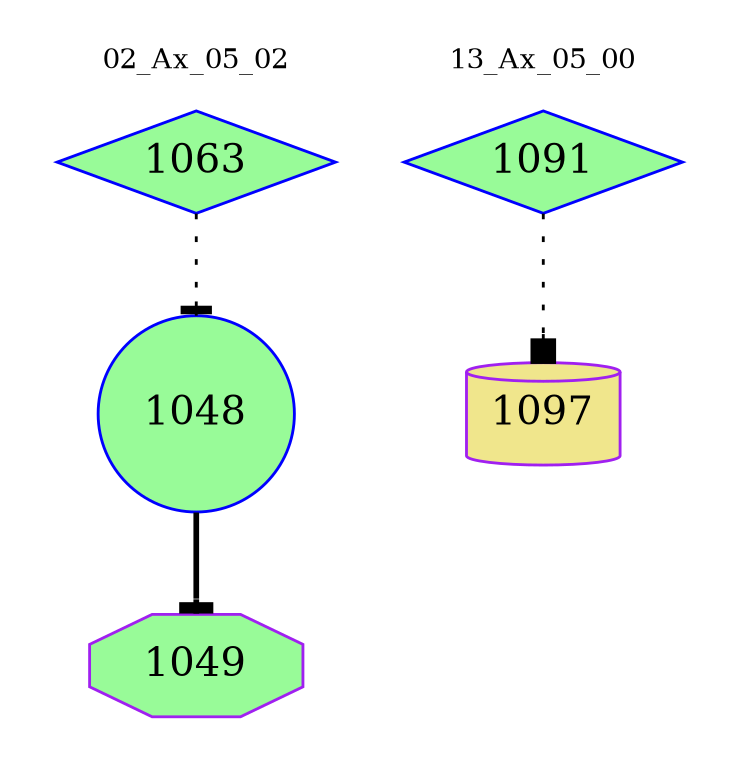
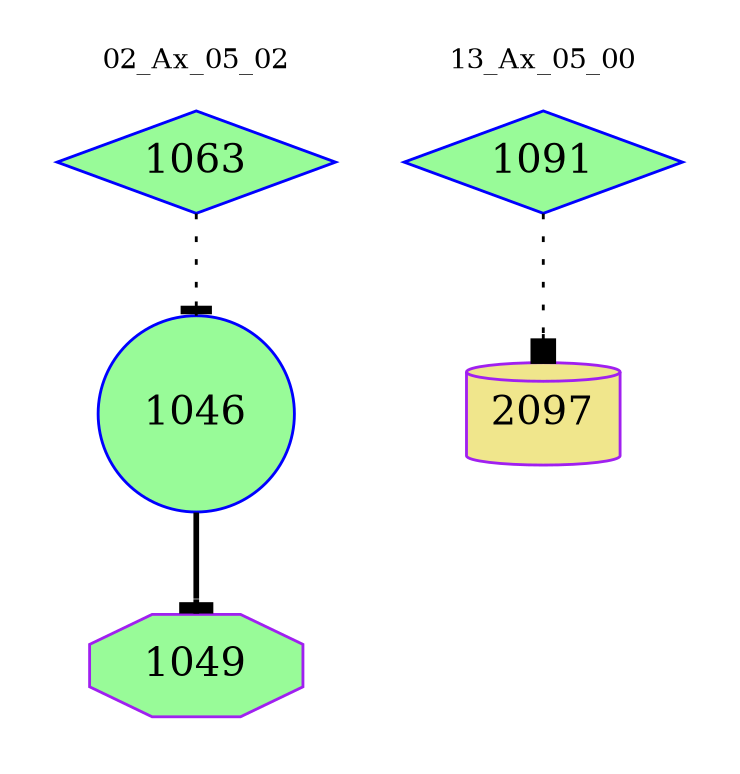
node "1048": label "1048" -> "1046"
node "1097": label "1097" -> "2097"
